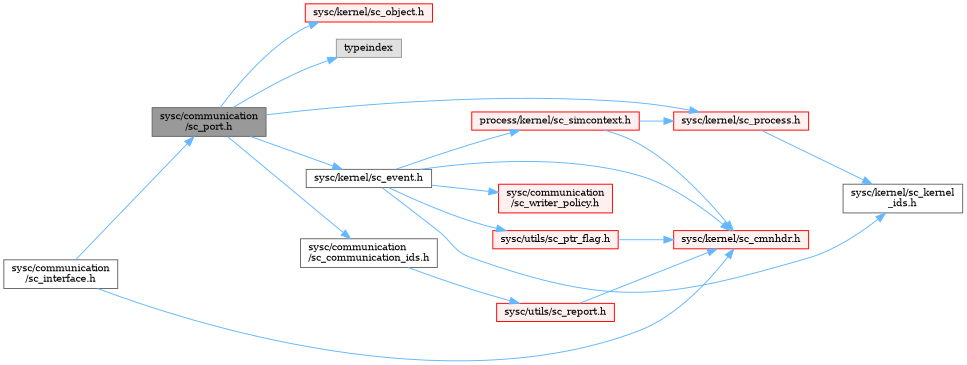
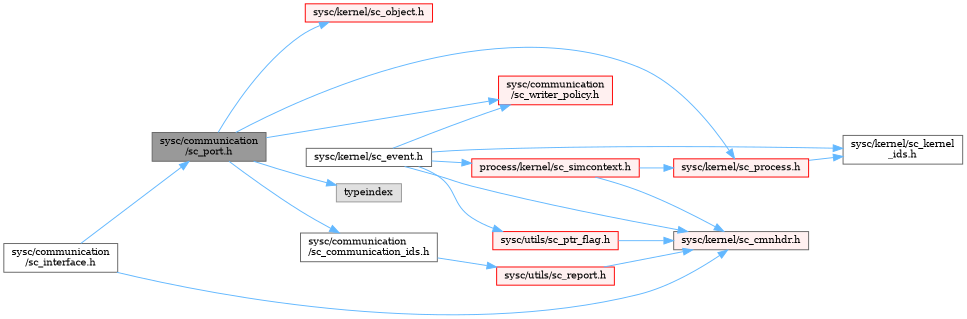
edge "sysc/communication /sc_port.h" -> "sysc/kernel/sc_event.h": now "sysc/communication /sc_port.h" -> "sysc/communication /sc_writer_policy.h"
node "sysc/kernel/sc_cmnhdr.h": color red -> grey40
